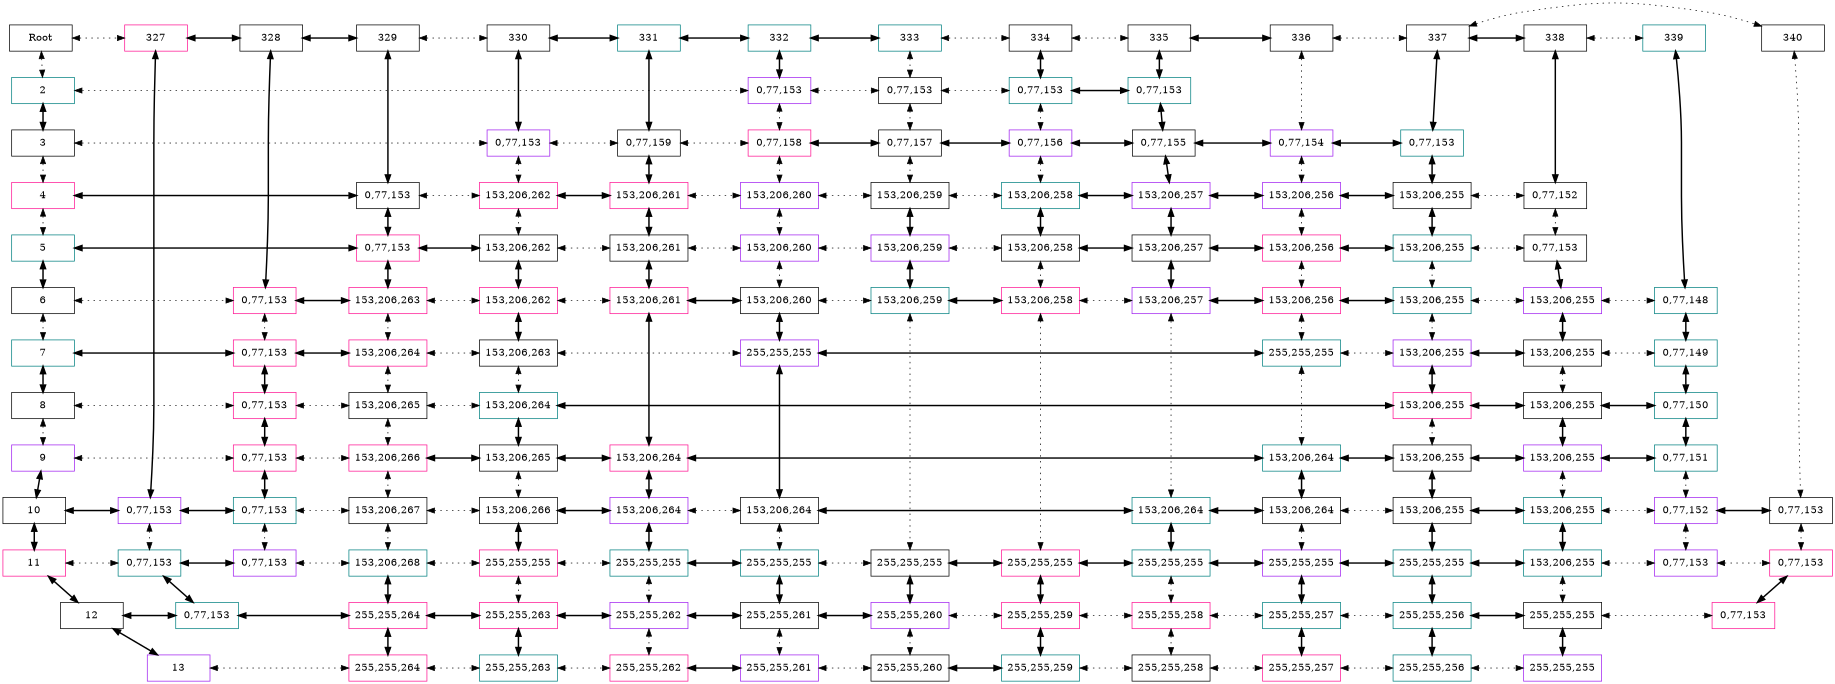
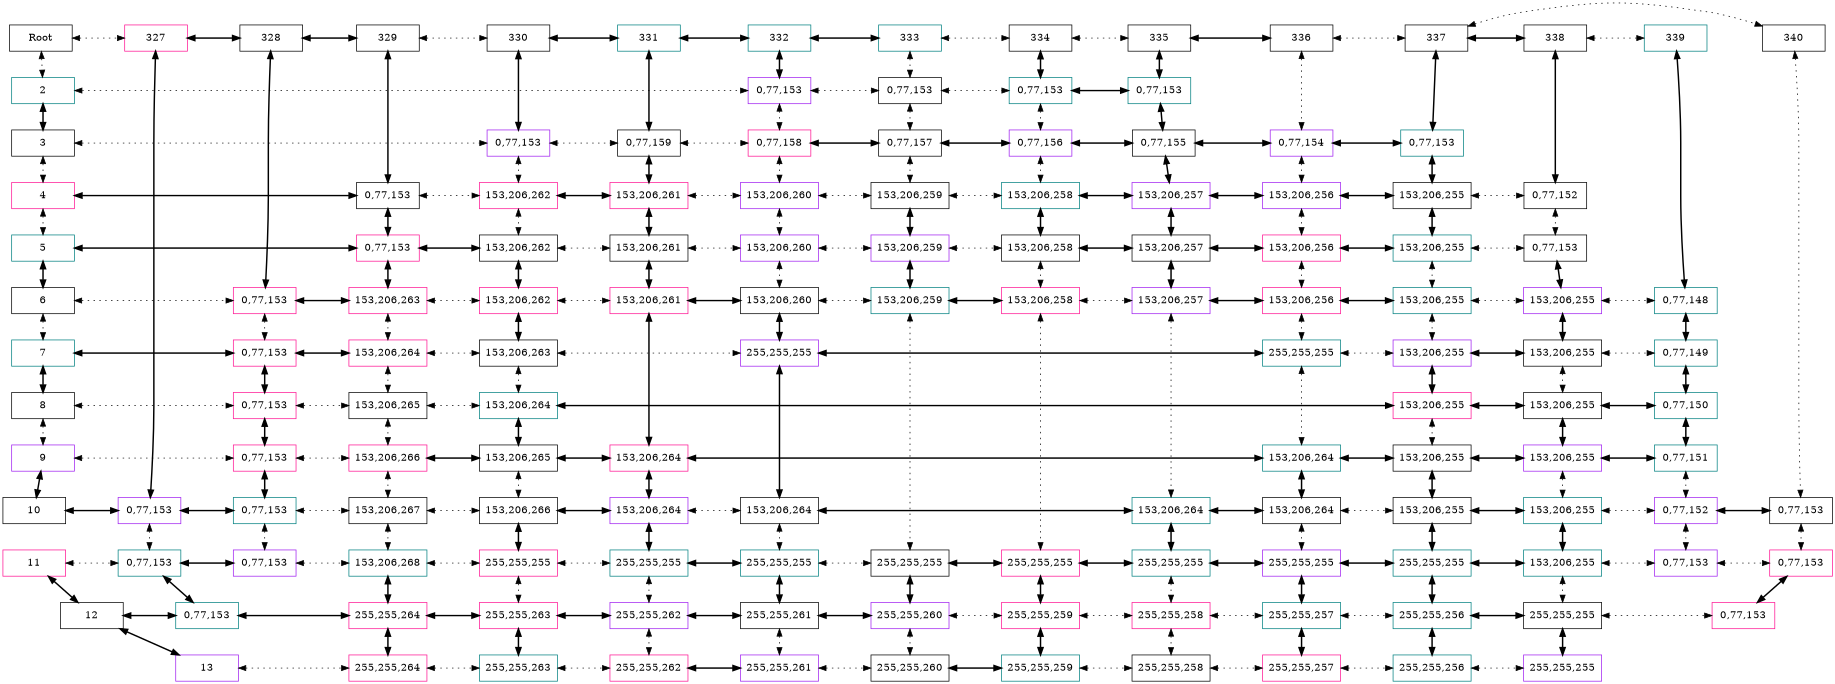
edge "10" -- "11": removed
